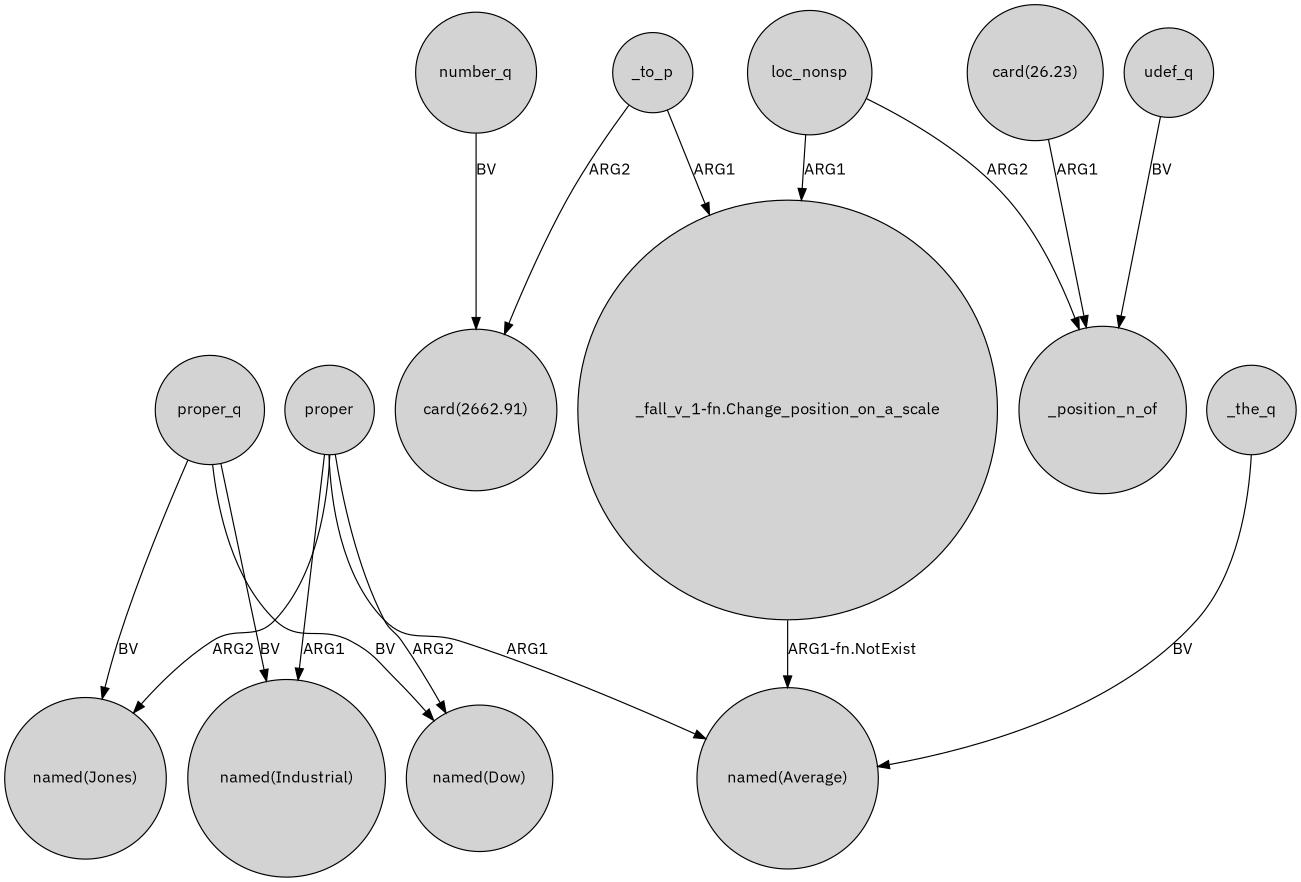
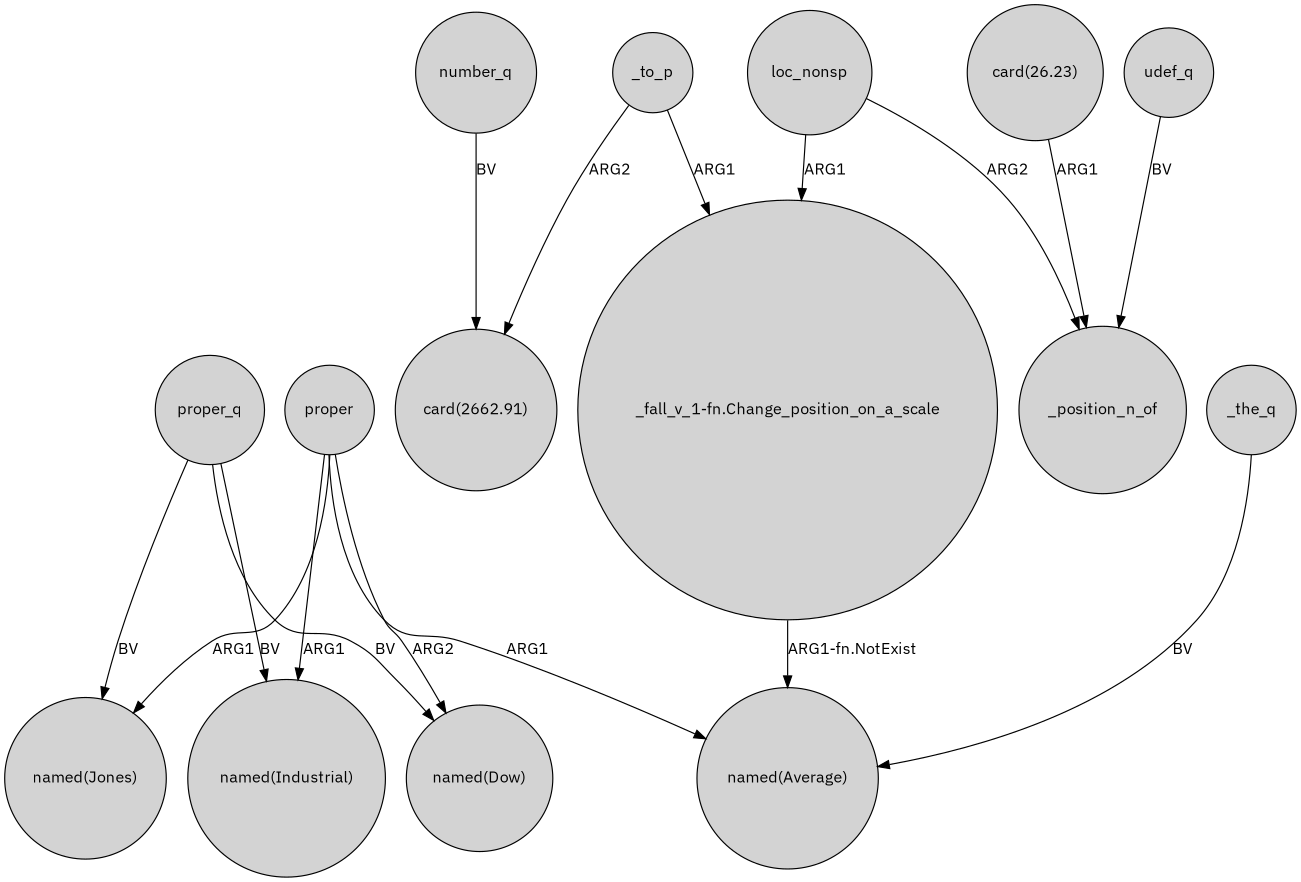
edge "proper" -> "named(Jones)": label "ARG2" -> "ARG1"
